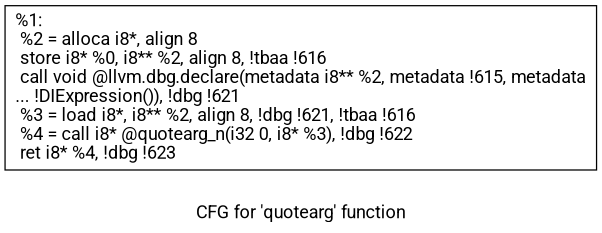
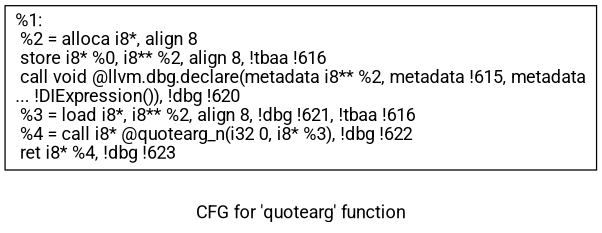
node "%1:": text "... !DIExpression()), !dbg !621" -> "... !DIExpression()), !dbg !620"
